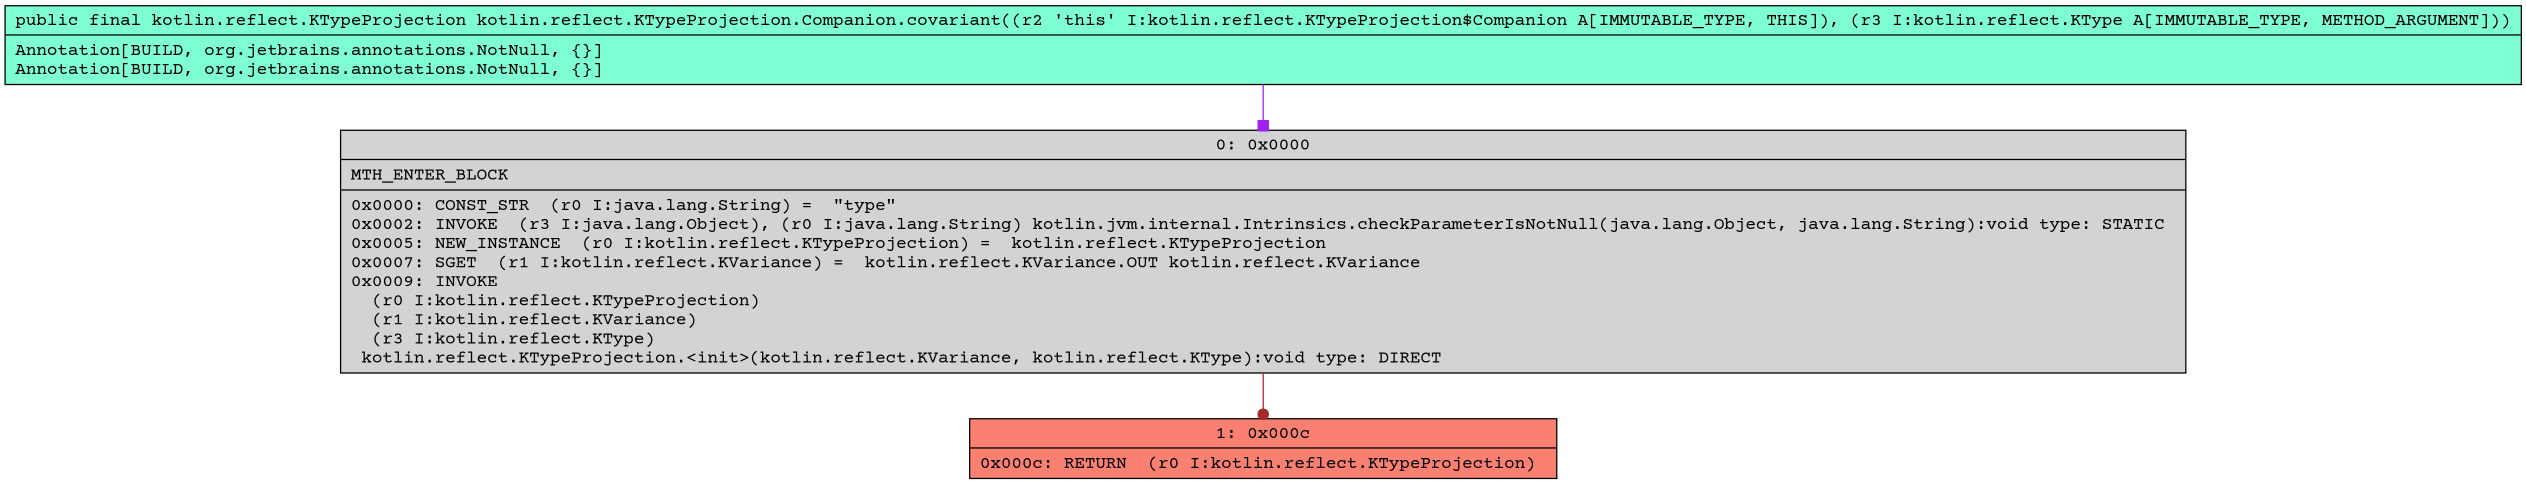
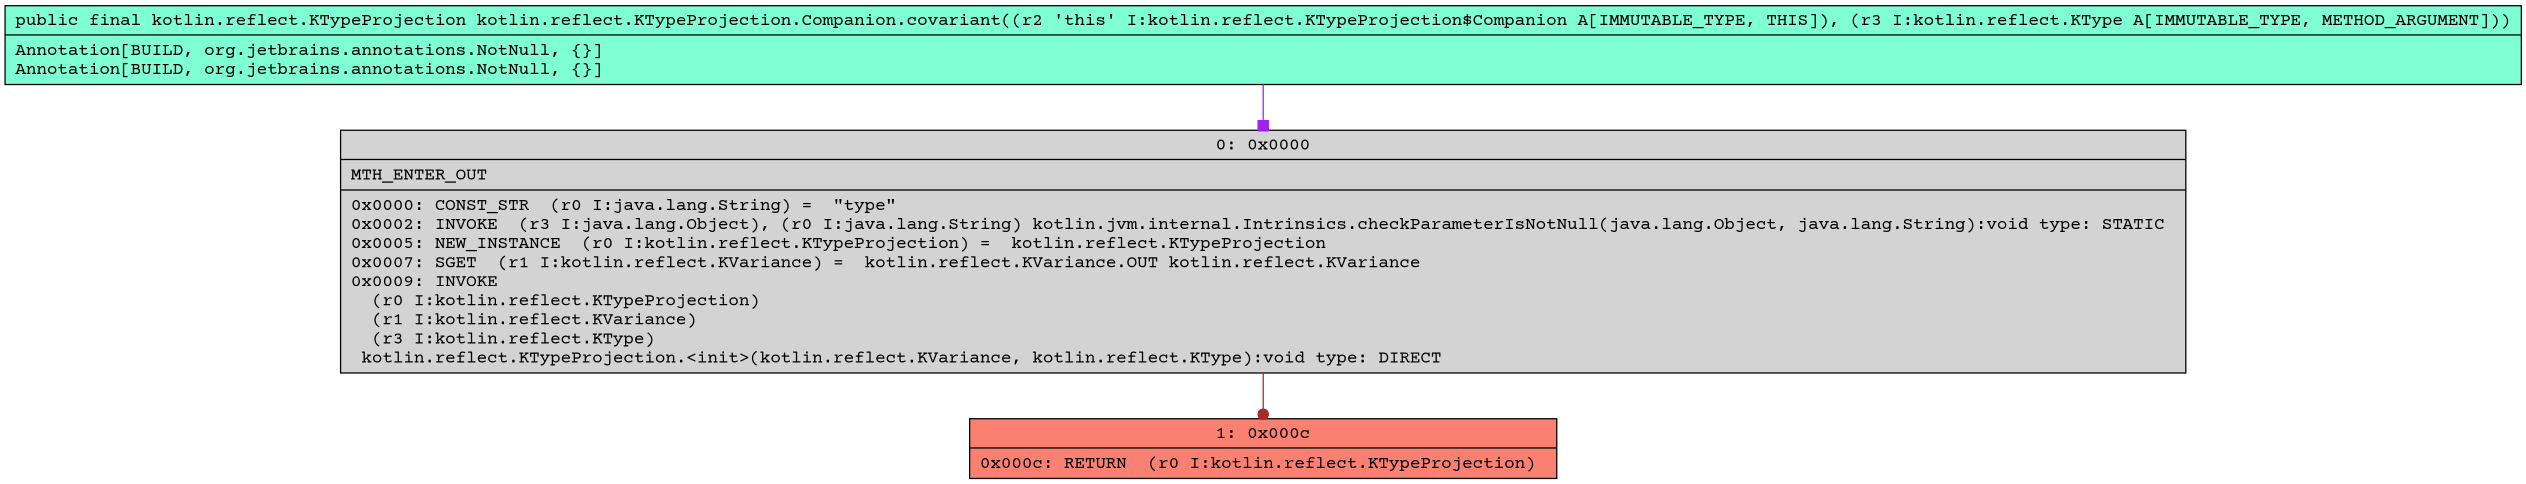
node "0: 0x0000": text "MTH_ENTER_BLOCK" -> "MTH_ENTER_OUT"
